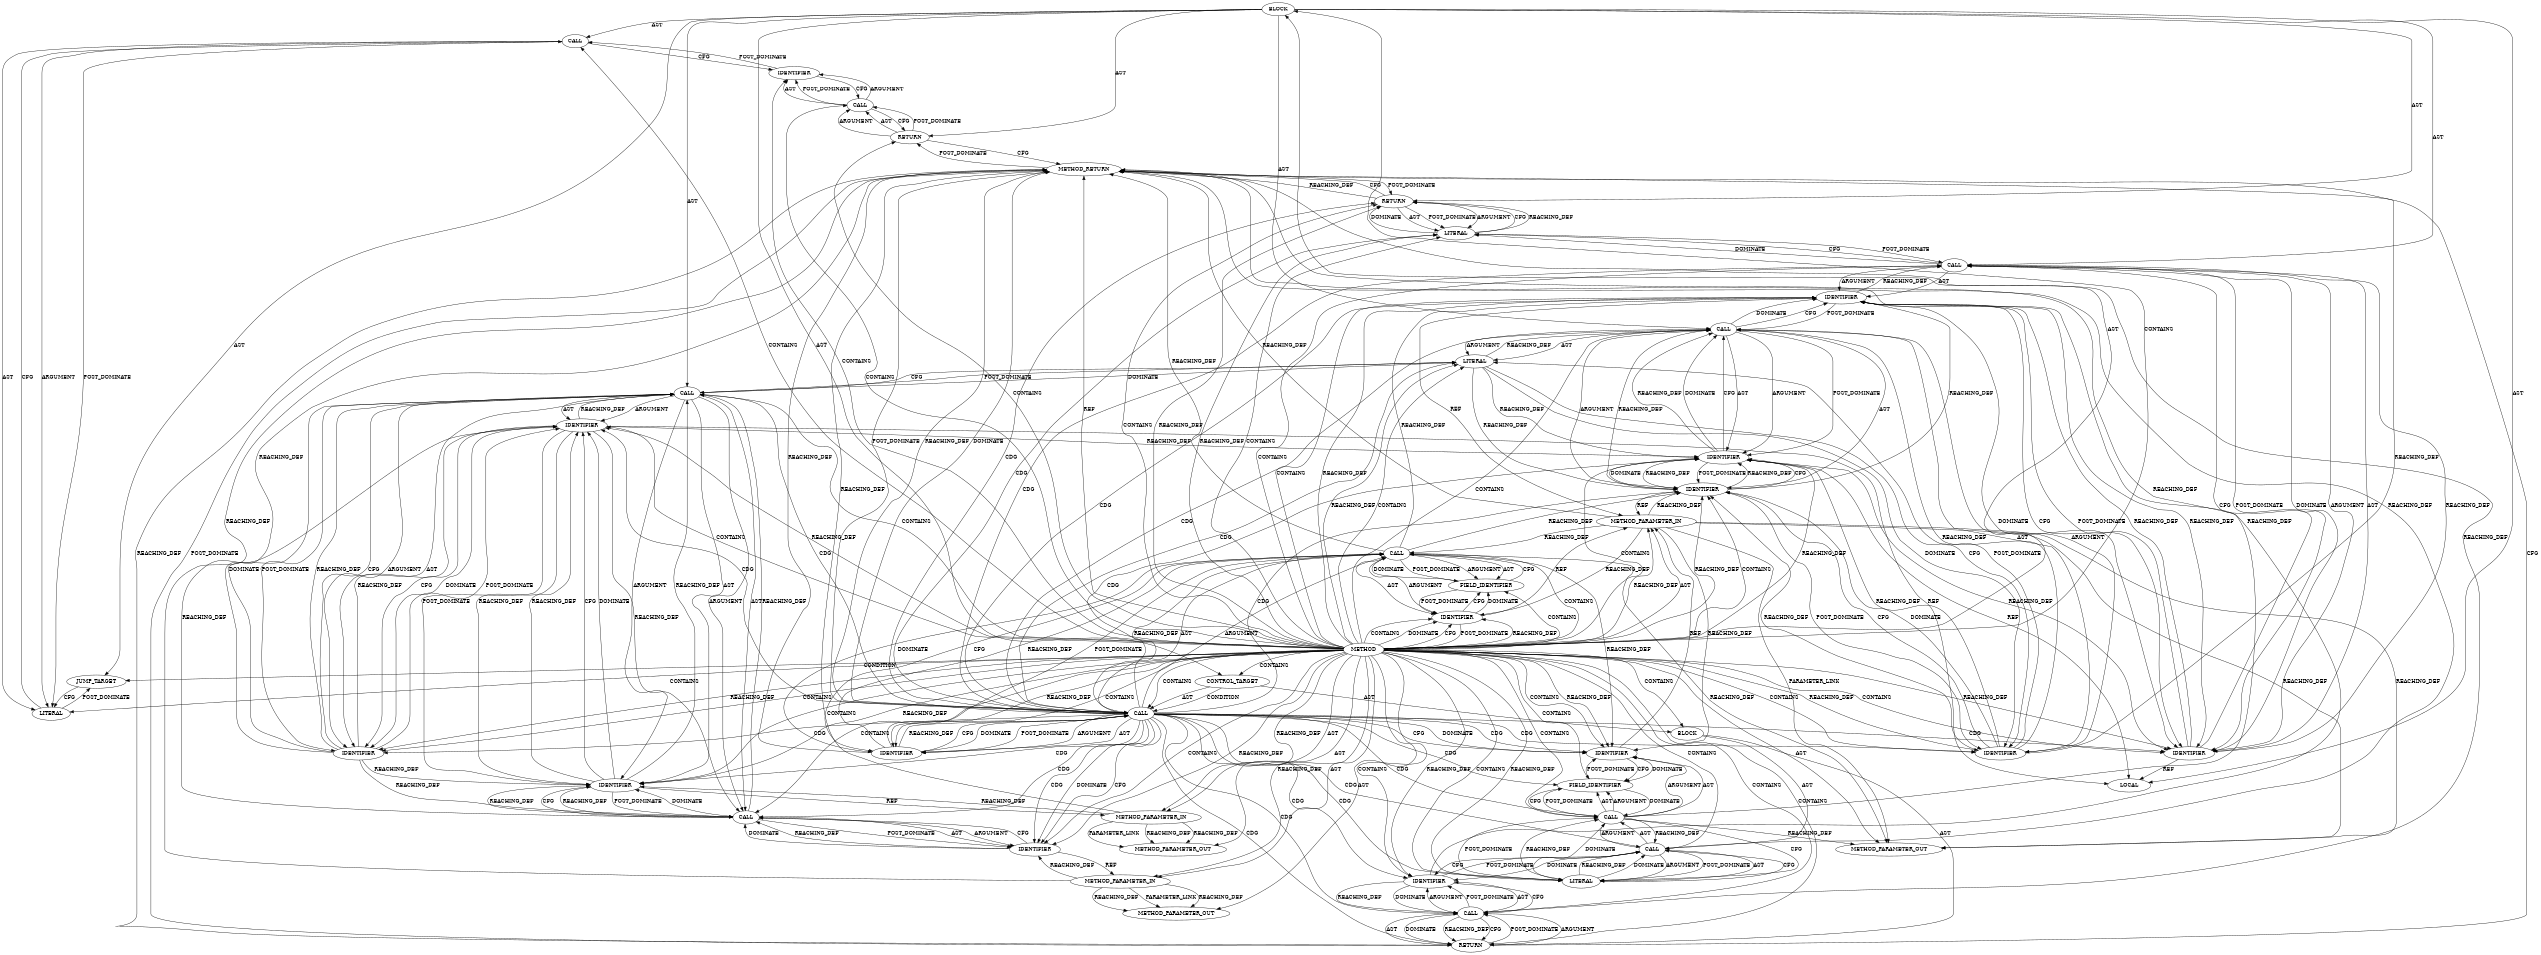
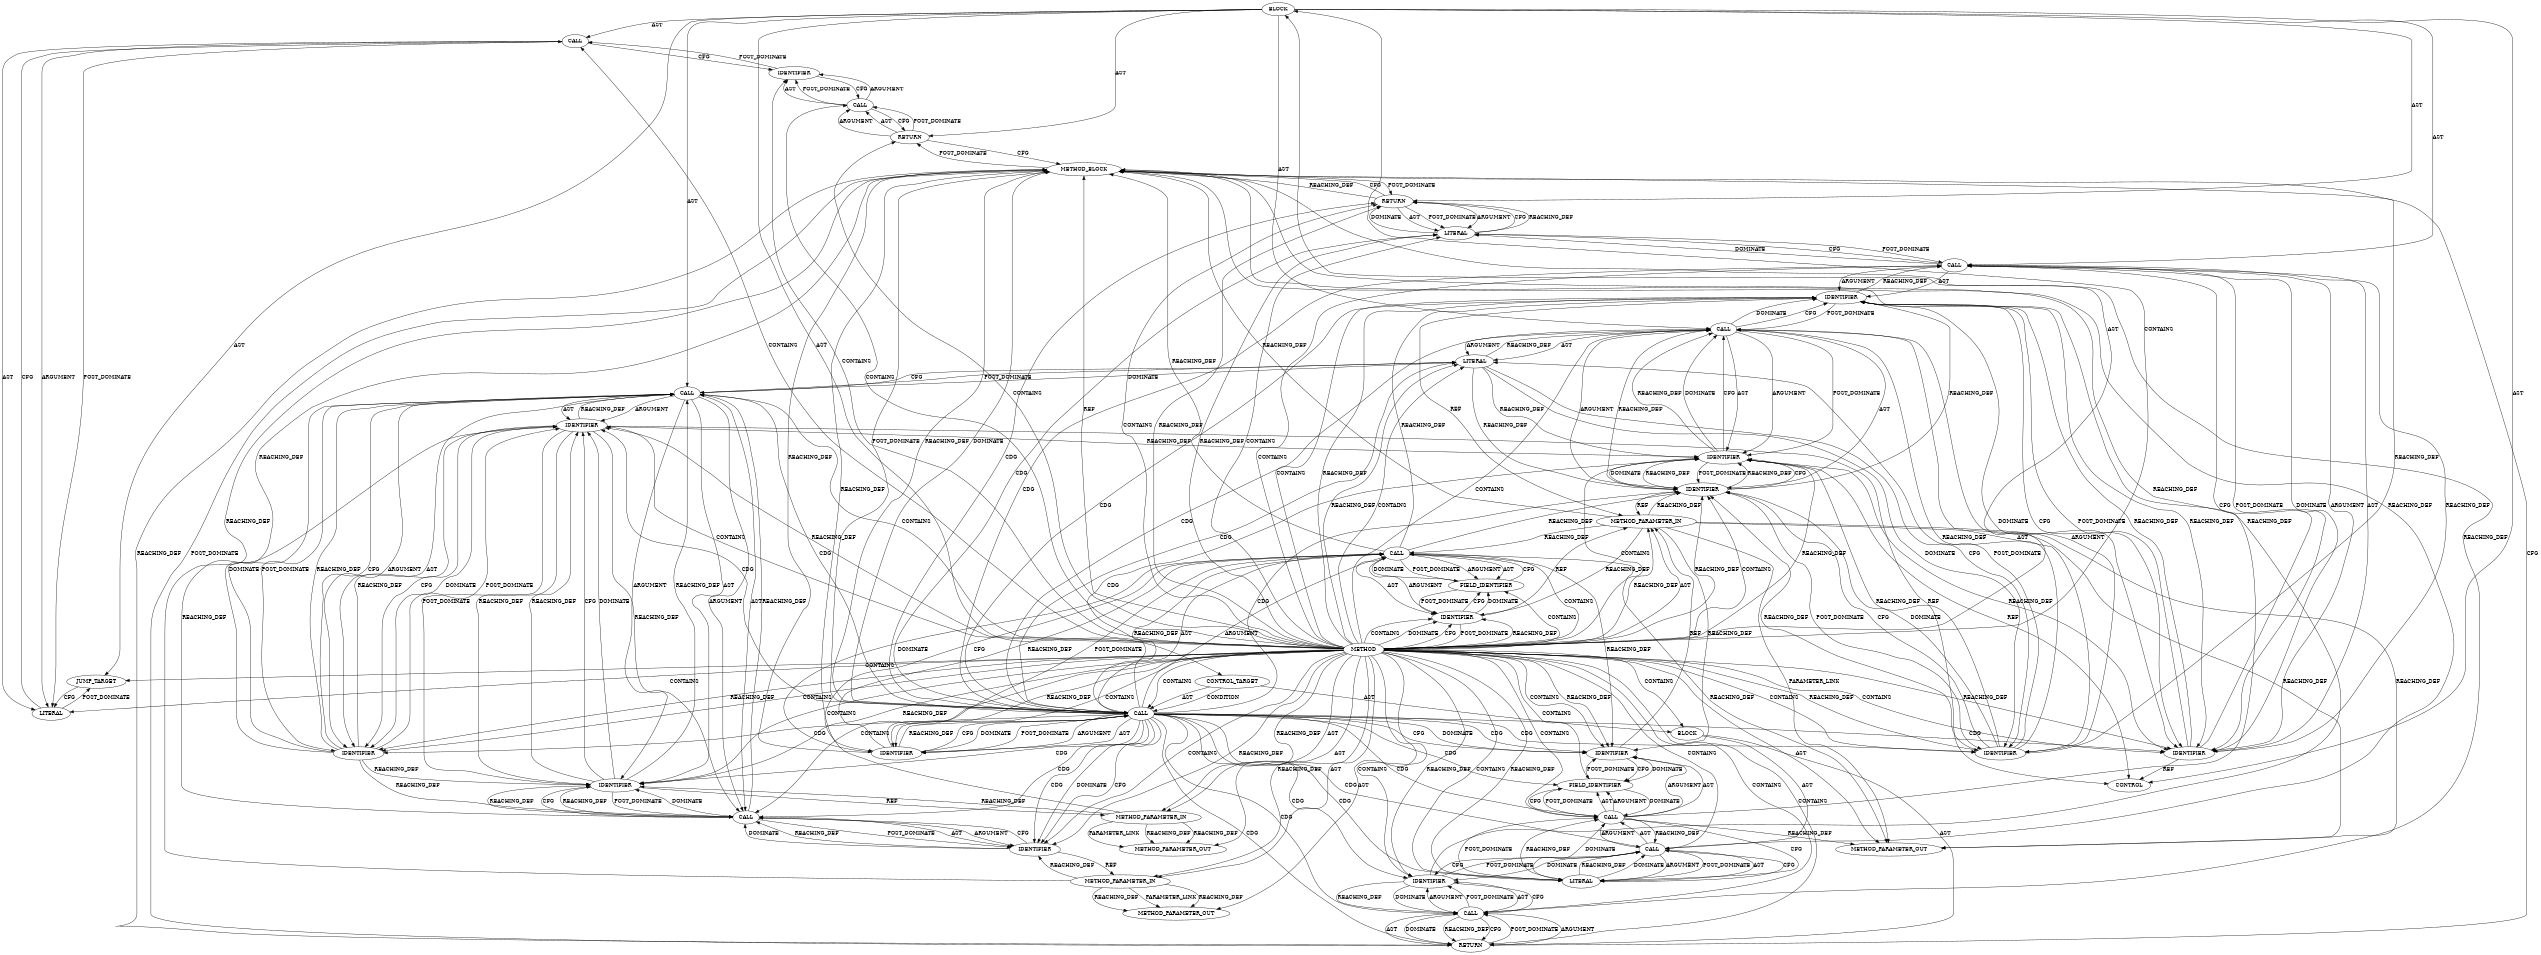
node "METHOD_RETURN": label "METHOD_RETURN" -> "METHOD_BLOCK"
edge "METHOD" -> "CONTROL_TARGET": removed, label "CONTAINS"
edge "METHOD" -> "JUMP_TARGET": label "CONDITION" -> "CONTAINS"
node "LOCAL": label "LOCAL" -> "CONTROL"
